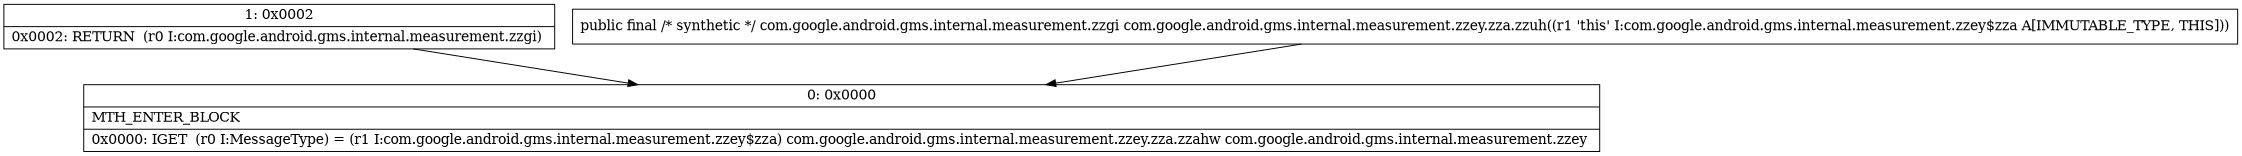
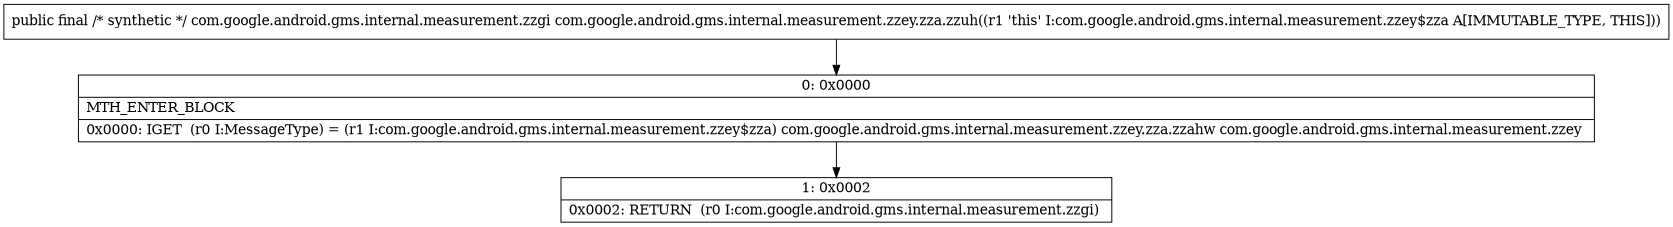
edge "1: 0x0002" -> "0: 0x0000": reversed
